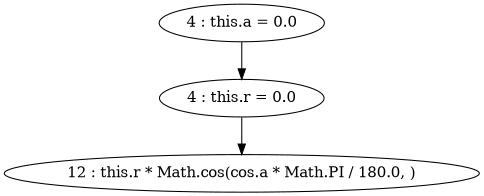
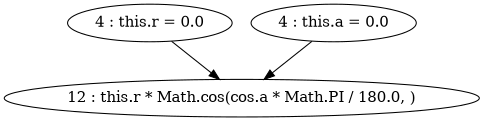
edge "4 : this.a = 0.0" -> "4 : this.r = 0.0": now "4 : this.a = 0.0" -> "12 : this.r * Math.cos(cos.a * Math.PI / 180.0, )"
